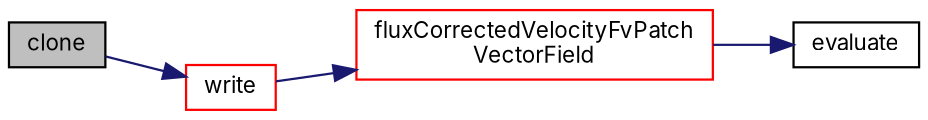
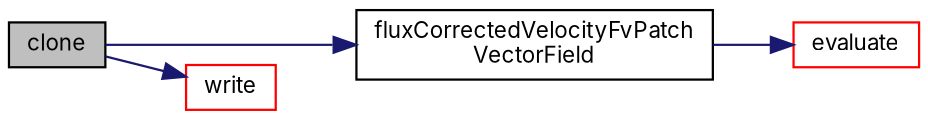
node "fluxCorrectedVelocityFvPatch VectorField": color red -> black
node "evaluate": color black -> red
edge "write" -> "fluxCorrectedVelocityFvPatch VectorField": now "clone" -> "fluxCorrectedVelocityFvPatch VectorField"
